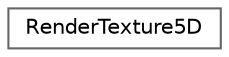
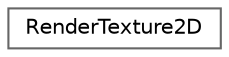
node "RenderTexture5D": label "RenderTexture5D" -> "RenderTexture2D"
